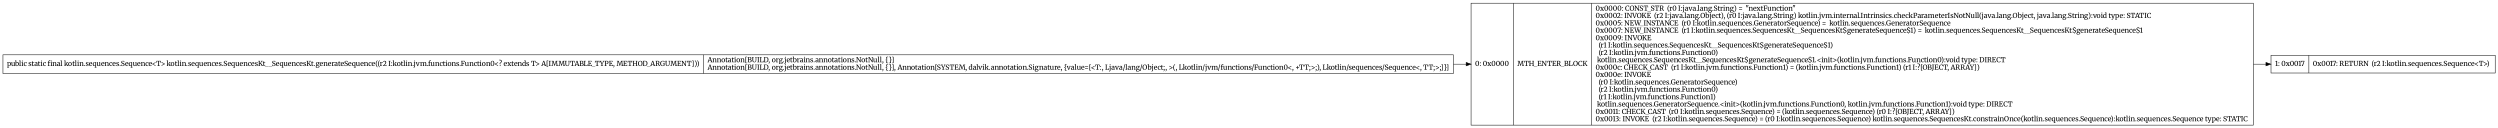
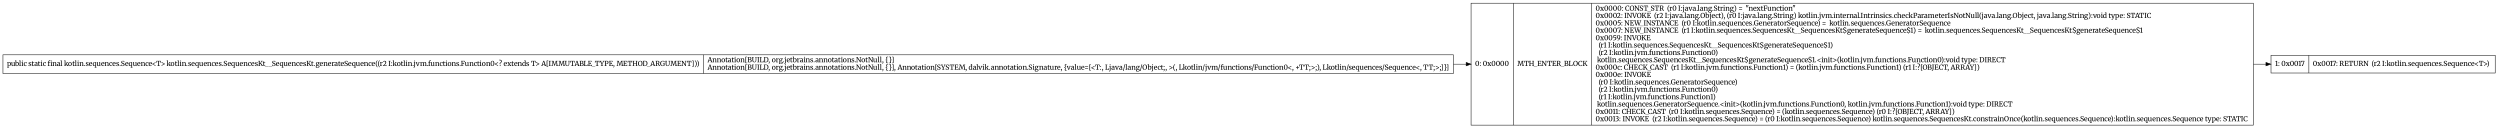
node "0: 0x0000": text "0x0009: INVOKE" -> "0x0059: INVOKE"
